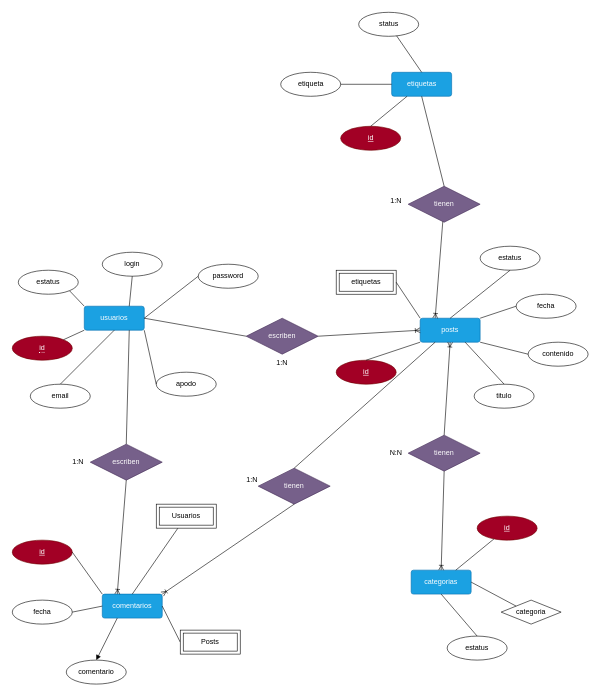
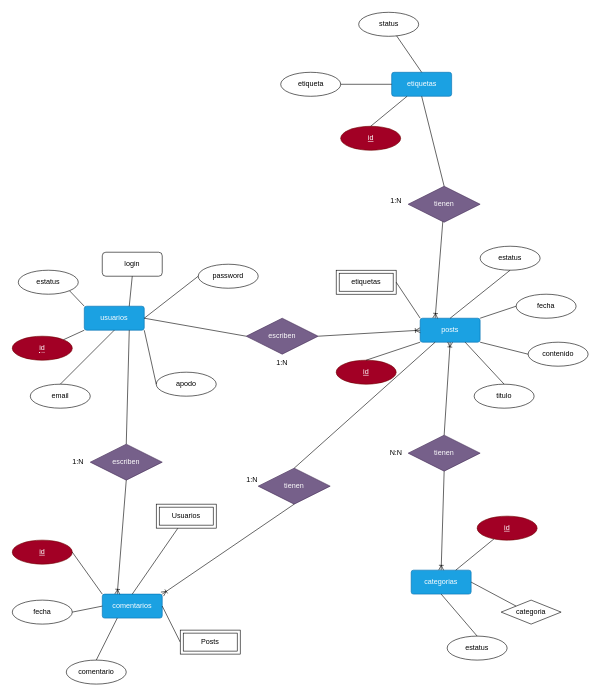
node "login": shape ellipse -> rounded rectangle
edge "comentarios" -> "comentario": arrowhead block -> none
